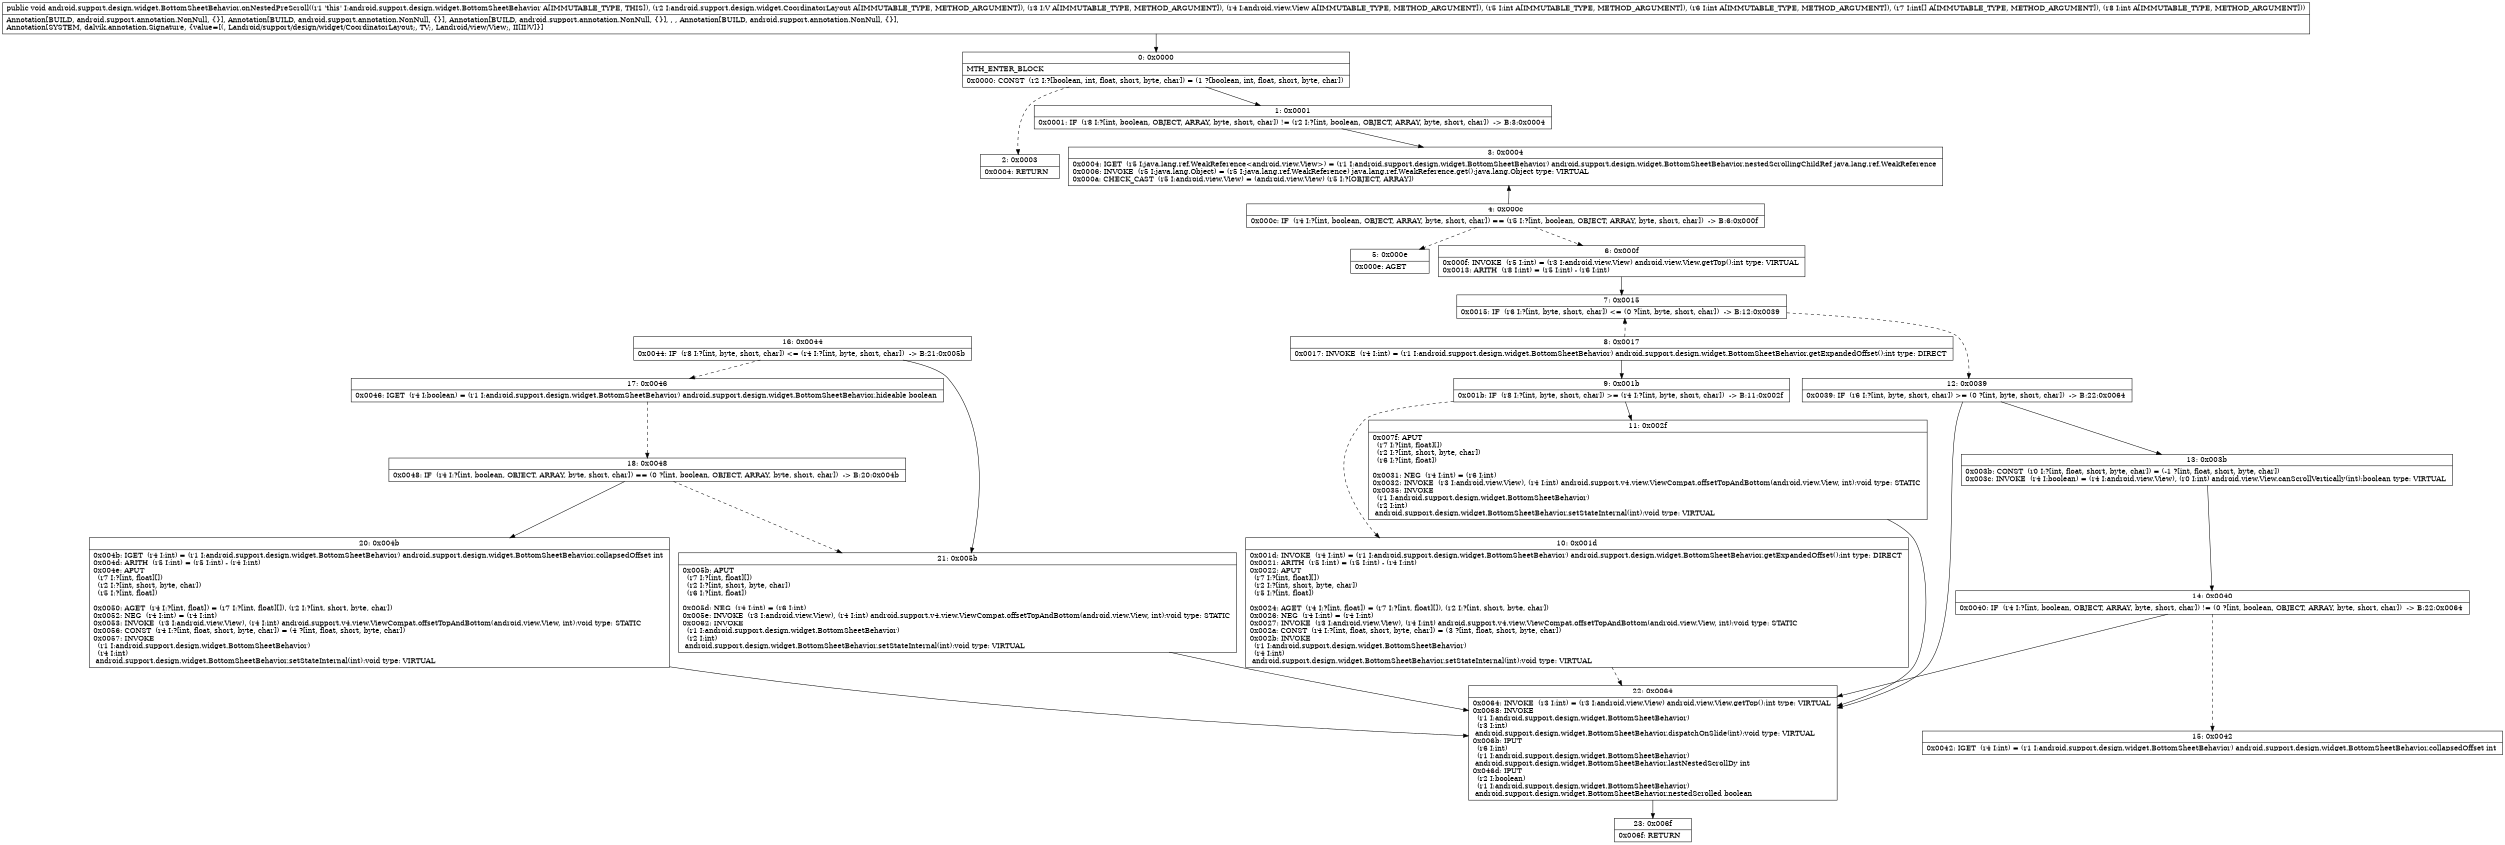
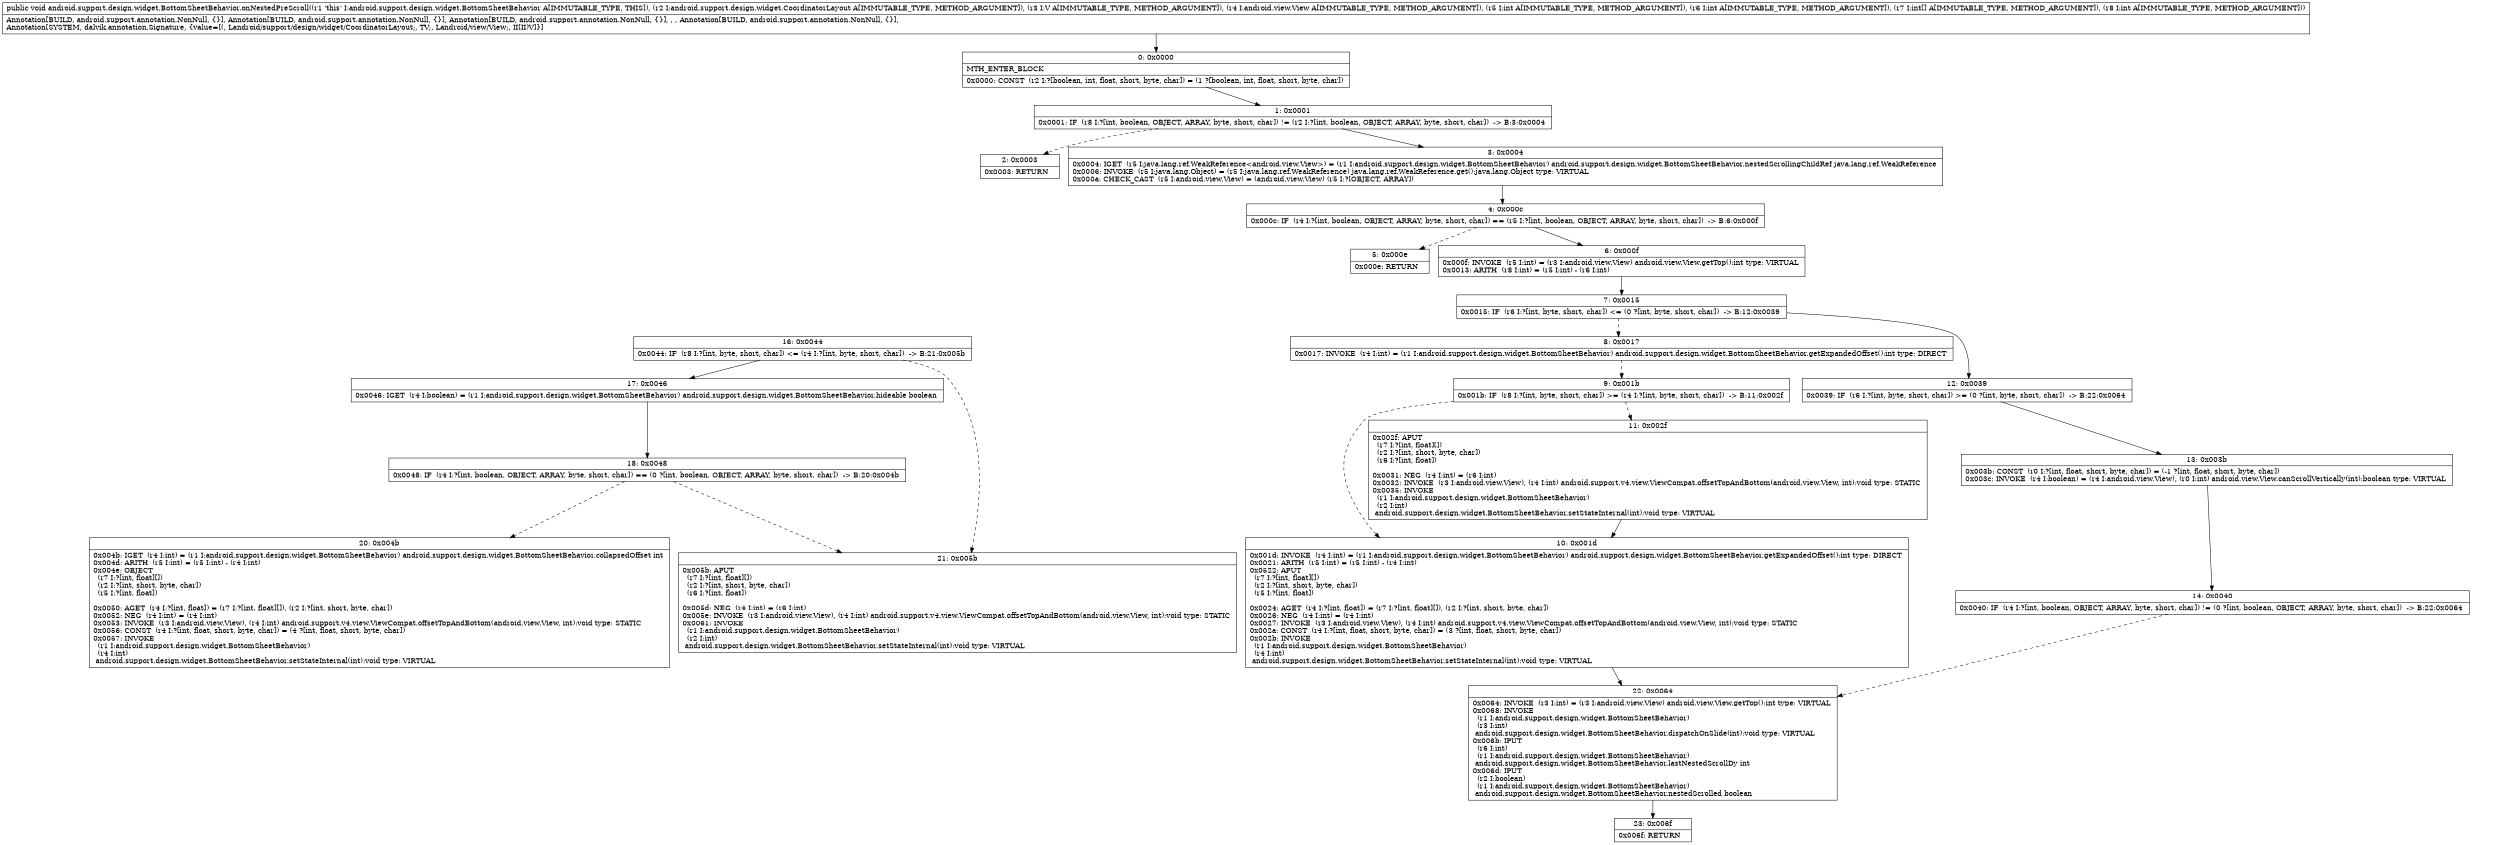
edge "0: 0x0000" -> "2: 0x0003": now "1: 0x0001" -> "2: 0x0003"
node "2: 0x0003": text "0x0004: RETURN" -> "0x0003: RETURN"
edge "4: 0x000c" -> "3: 0x0004": reversed
edge "4: 0x000c" -> "6: 0x000f": style dashed -> solid
node "5: 0x000e": text "0x000e: AGET" -> "0x000e: RETURN"
edge "7: 0x0015" -> "12: 0x0039": style dashed -> solid
edge "8: 0x0017" -> "7: 0x0015": reversed
edge "8: 0x0017" -> "9: 0x001b": style solid -> dashed
edge "16: 0x0044" -> "17: 0x0046": style dashed -> solid
edge "9: 0x001b" -> "11: 0x002f": style solid -> dashed
edge "17: 0x0046" -> "18: 0x0048": style dashed -> solid
edge "16: 0x0044" -> "21: 0x005b": style solid -> dashed
node "11: 0x002f": text "0x007f: APUT" -> "0x002f: APUT"
edge "18: 0x0048" -> "20: 0x004b": style solid -> dashed
node "20: 0x004b": text "0x004e: APUT" -> "0x004e: OBJECT"
node "10: 0x001d": text "0x0022: APUT" -> "0x0522: APUT"
edge "12: 0x0039" -> "22: 0x0064": removed
node "21: 0x005b": text "0x0062: INVOKE" -> "0x0061: INVOKE"
edge "11: 0x002f" -> "22: 0x0064": now "11: 0x002f" -> "10: 0x001d"
edge "14: 0x0040" -> "22: 0x0064": style solid -> dashed
edge "10: 0x001d" -> "22: 0x0064": style dashed -> solid
edge "21: 0x005b" -> "22: 0x0064": removed
edge "20: 0x004b" -> "22: 0x0064": removed
node "15: 0x0042": removed
node "22: 0x0064": text "0x046d: IPUT" -> "0x006d: IPUT"
